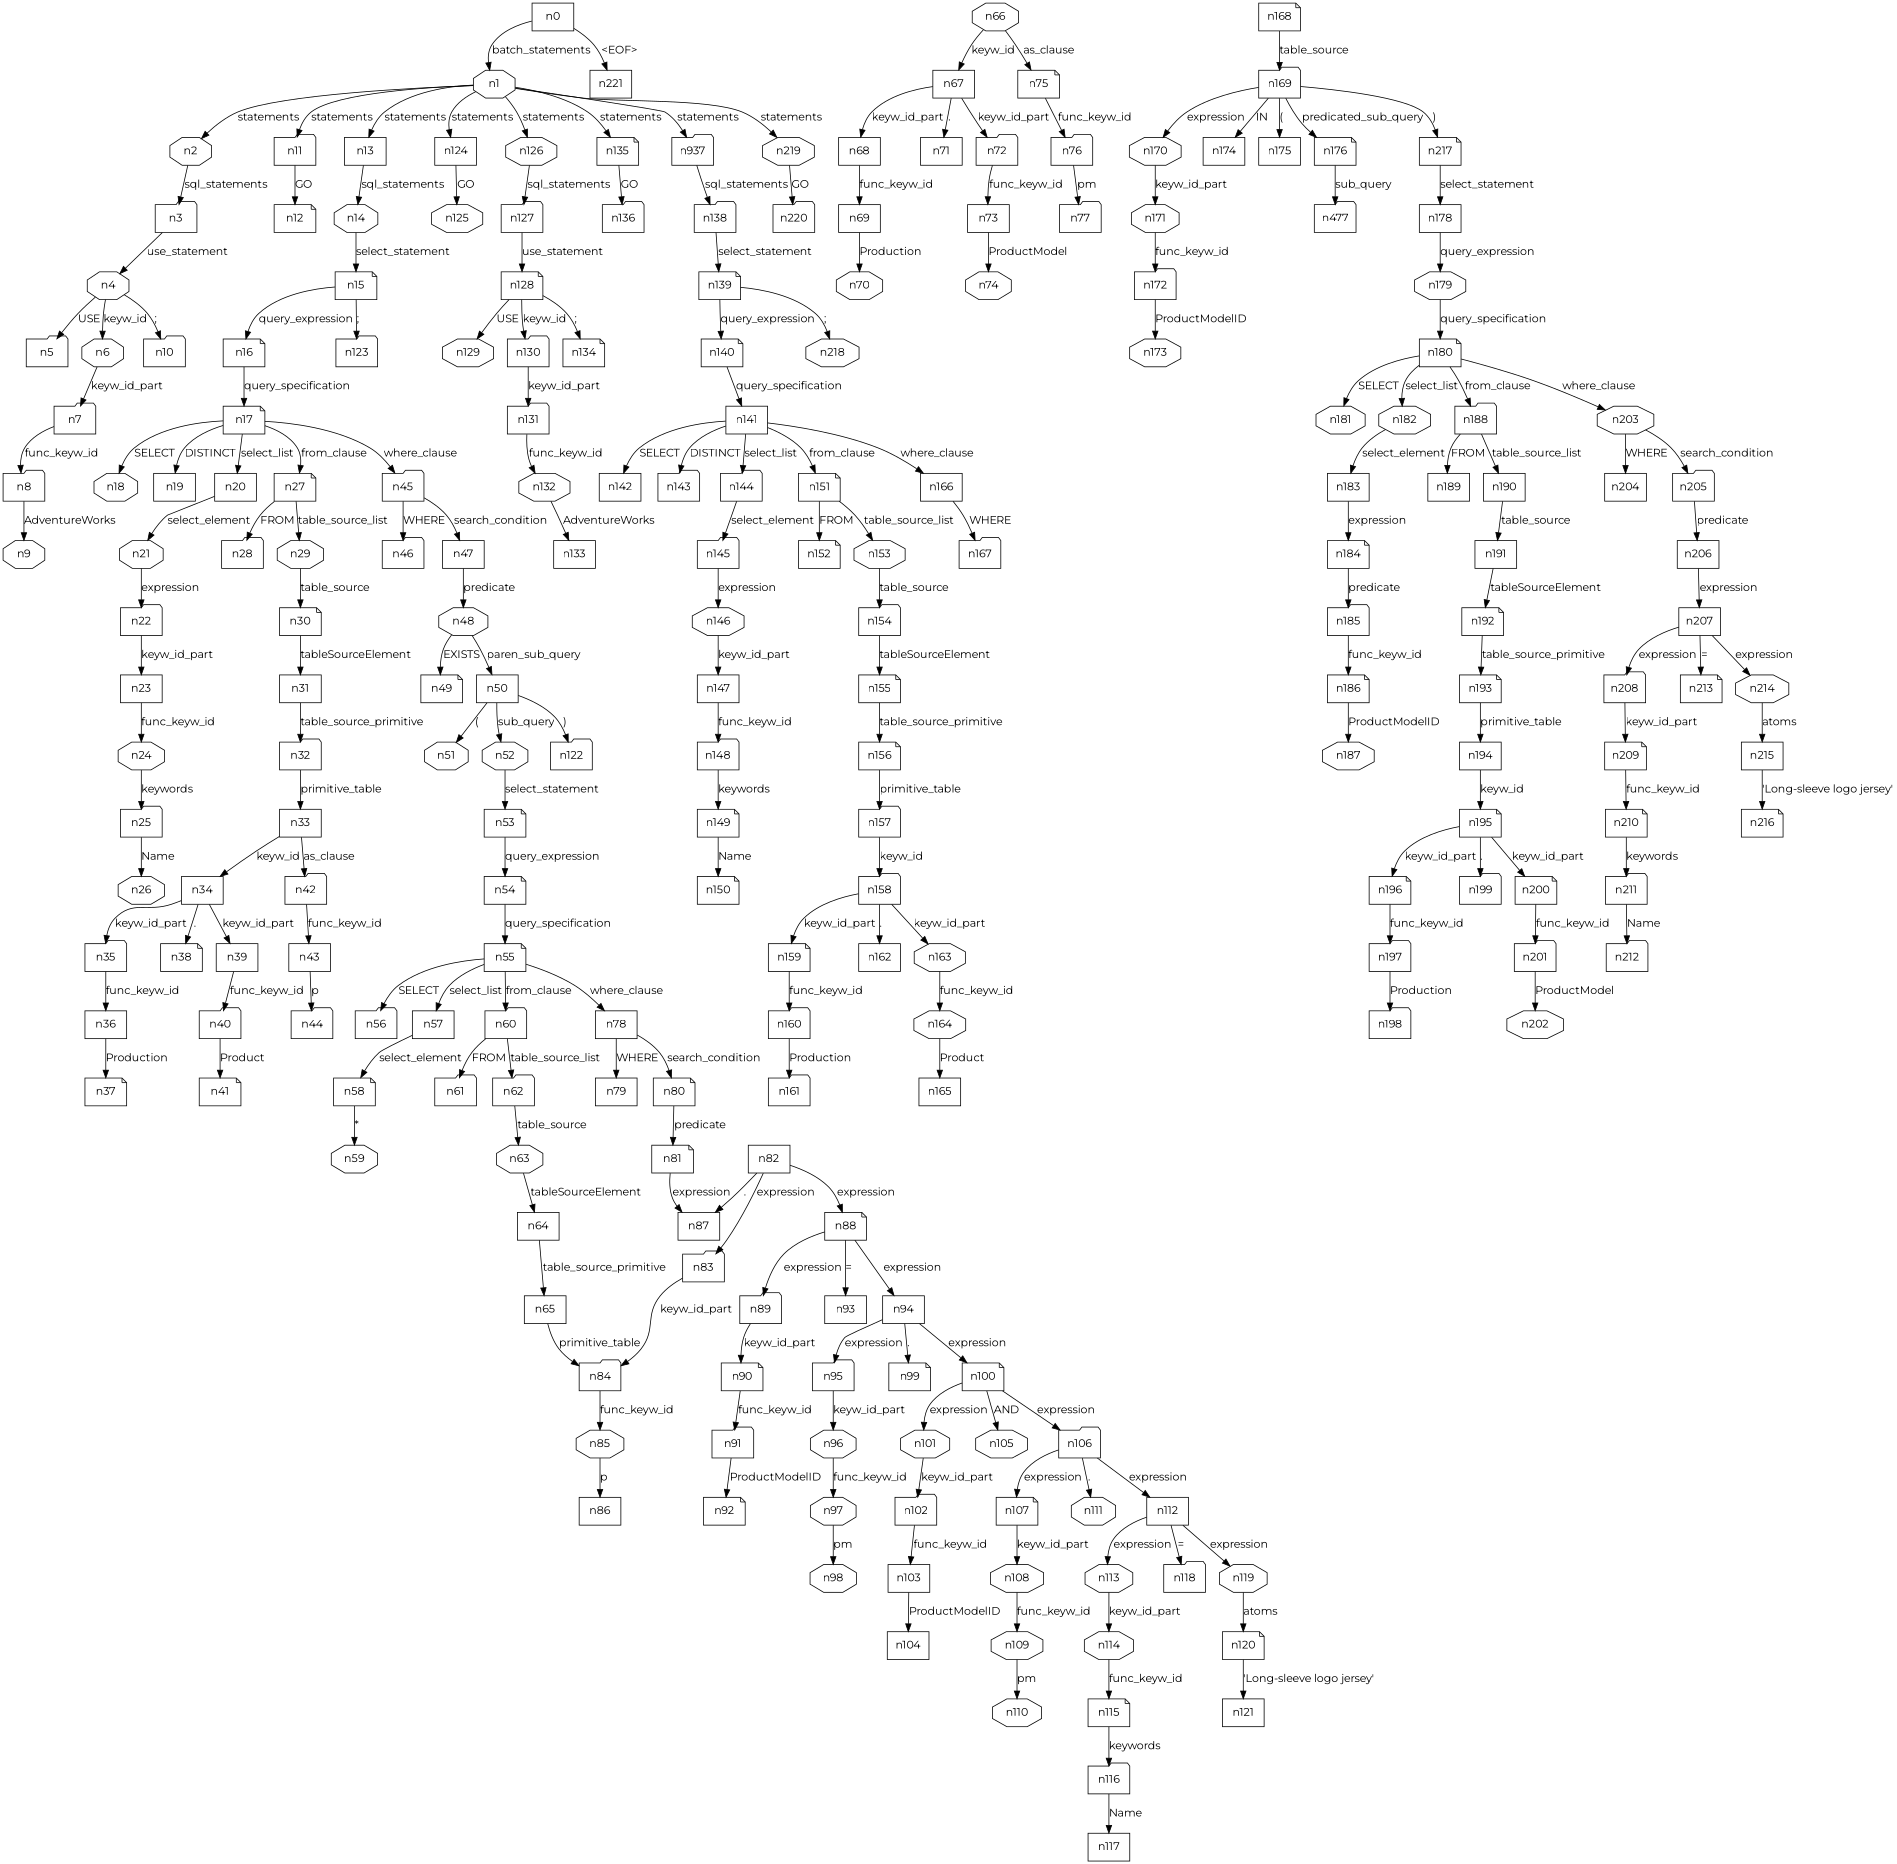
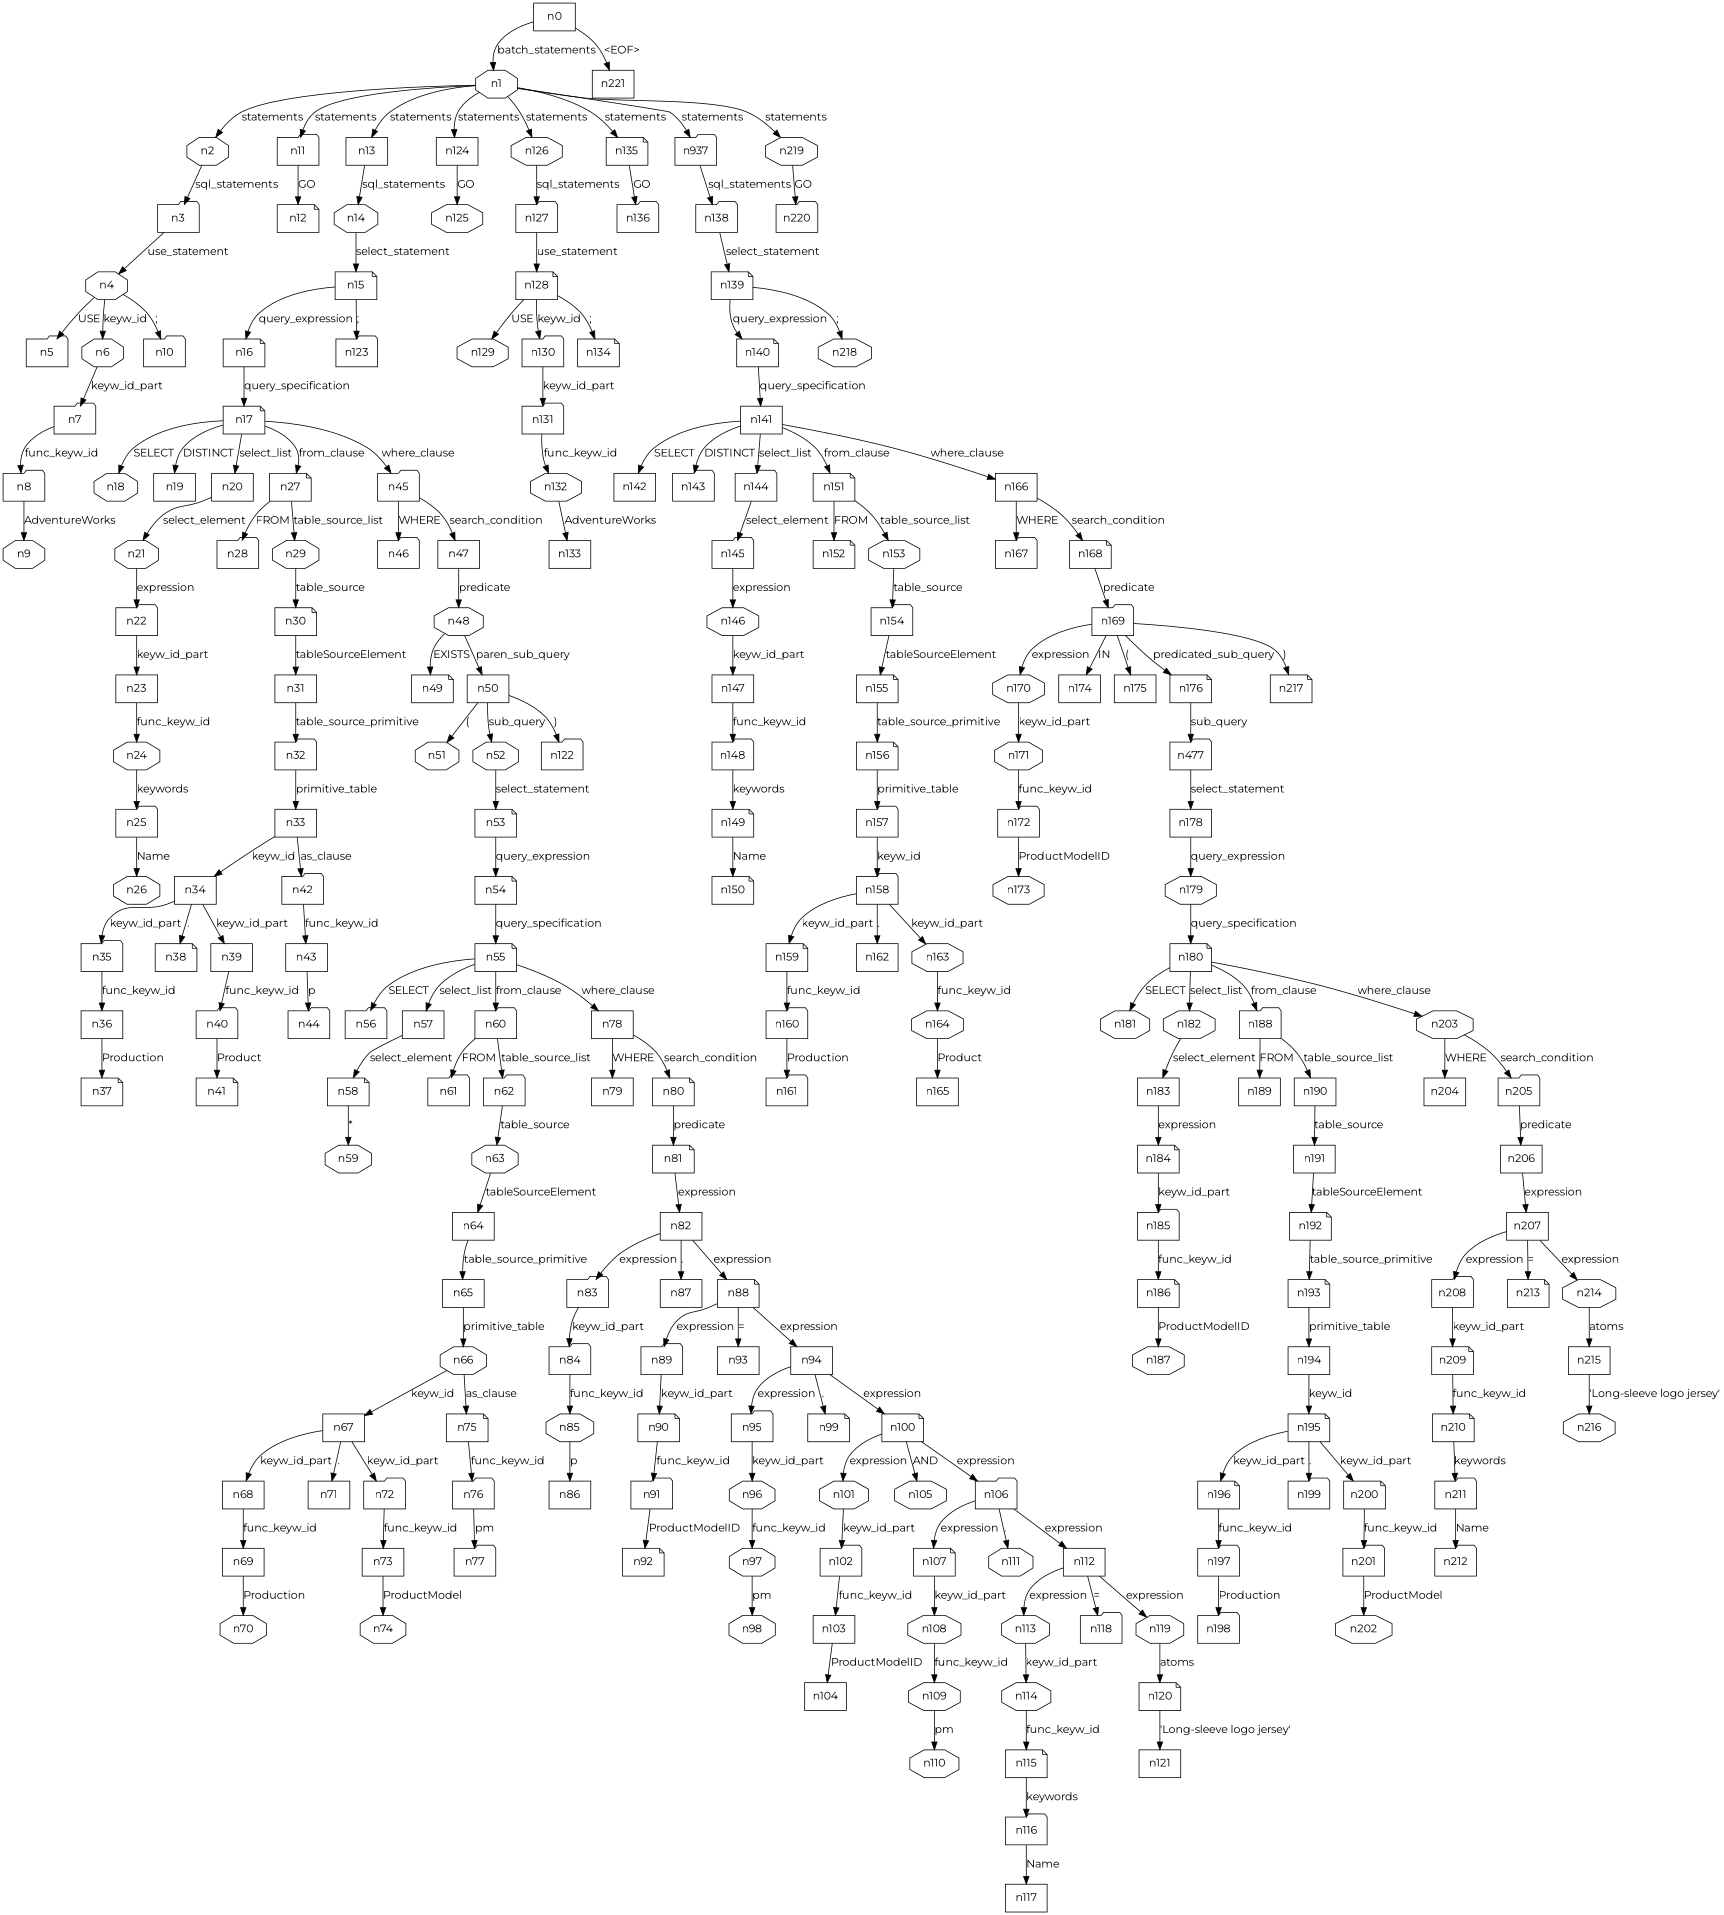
edge "n168" -> "n169": label "table_source" -> "predicate"
edge "n217" -> "n178": now "n477" -> "n178"
edge "n166" -> "n168": added, label "search_condition"
edge "n184" -> "n185": label "predicate" -> "keyw_id_part"
node "n216": shape note -> octagon
edge "n81" -> "n87": now "n81" -> "n82"
edge "n65" -> "n84": now "n65" -> "n66"
